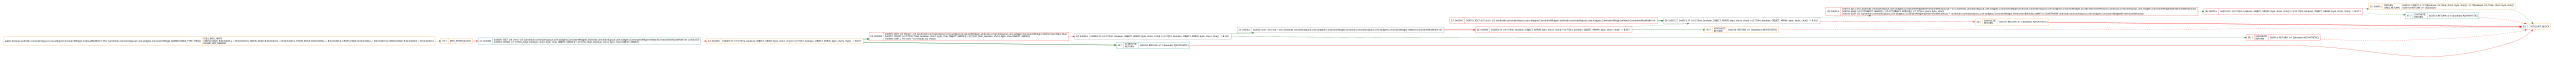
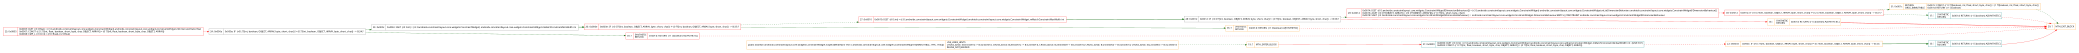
node "31: 0x001c": text "ORIG_RETURN" -> "ORIG_IMMUTABLE"
edge "29: 0x0014" -> "30: 0x001a": color darkgreen -> red
edge "26: 0x000e" -> "28: 0x0012": now "26: 0x000e" -> "27: 0x0010"
edge "25: 0x000c" -> "26: 0x000e": color red -> darkgreen
edge "22: 0x0003" -> "23: 0x0005": removed
